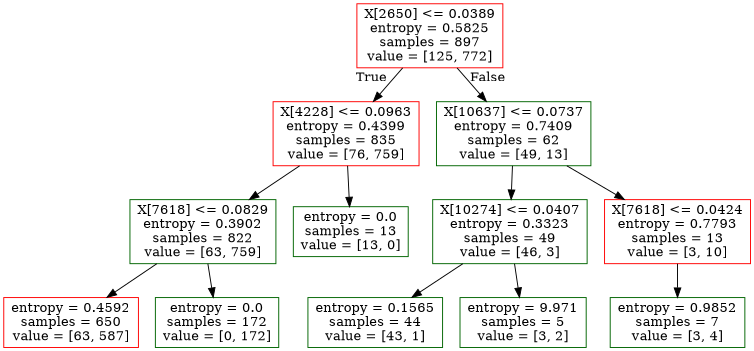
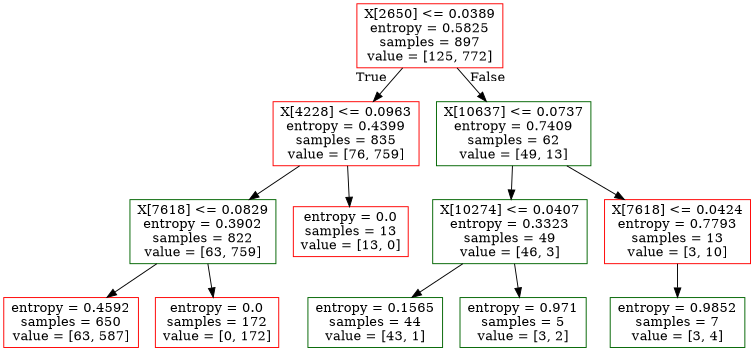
node "entropy = 0.0 samples = 13 value = [13, 0]": color darkgreen -> red
node "entropy = 0.0 samples = 172 value = [0, 172]": color darkgreen -> red
node "entropy = 9.971 samples = 5 value = [3, 2]": label "entropy = 9.971 samples = 5 value = [3, 2]" -> "entropy = 0.971 samples = 5 value = [3, 2]"
